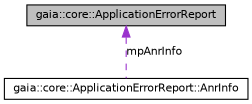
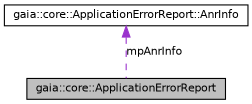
edge "gaia::core::ApplicationErrorReport::AnrInfo" -> "gaia::core::ApplicationErrorReport": reversed
